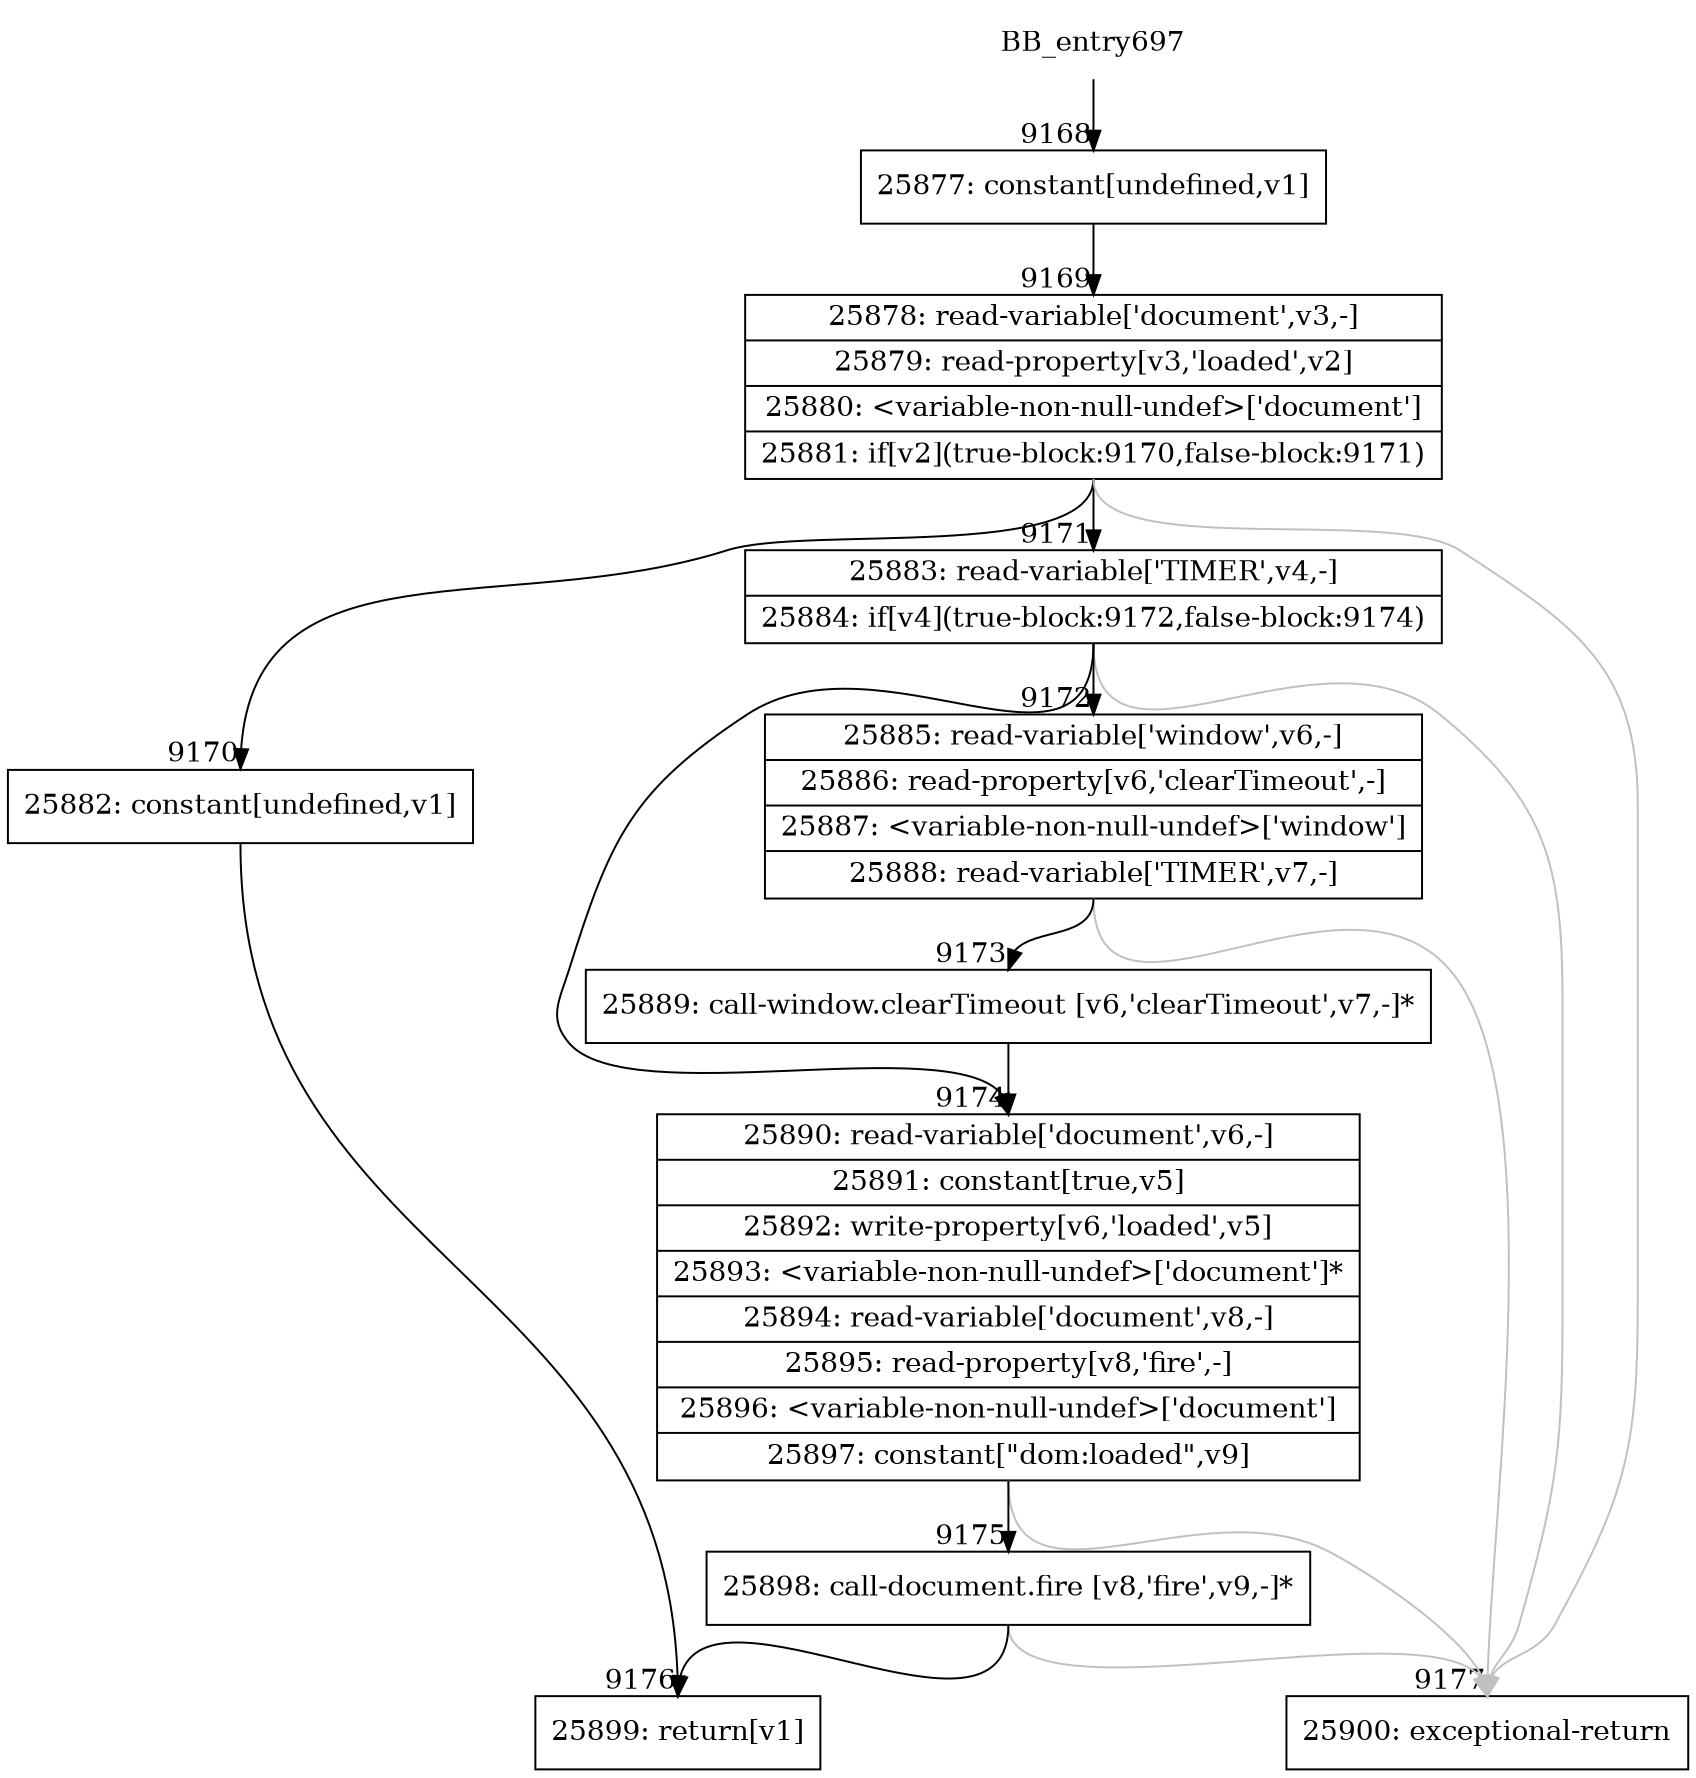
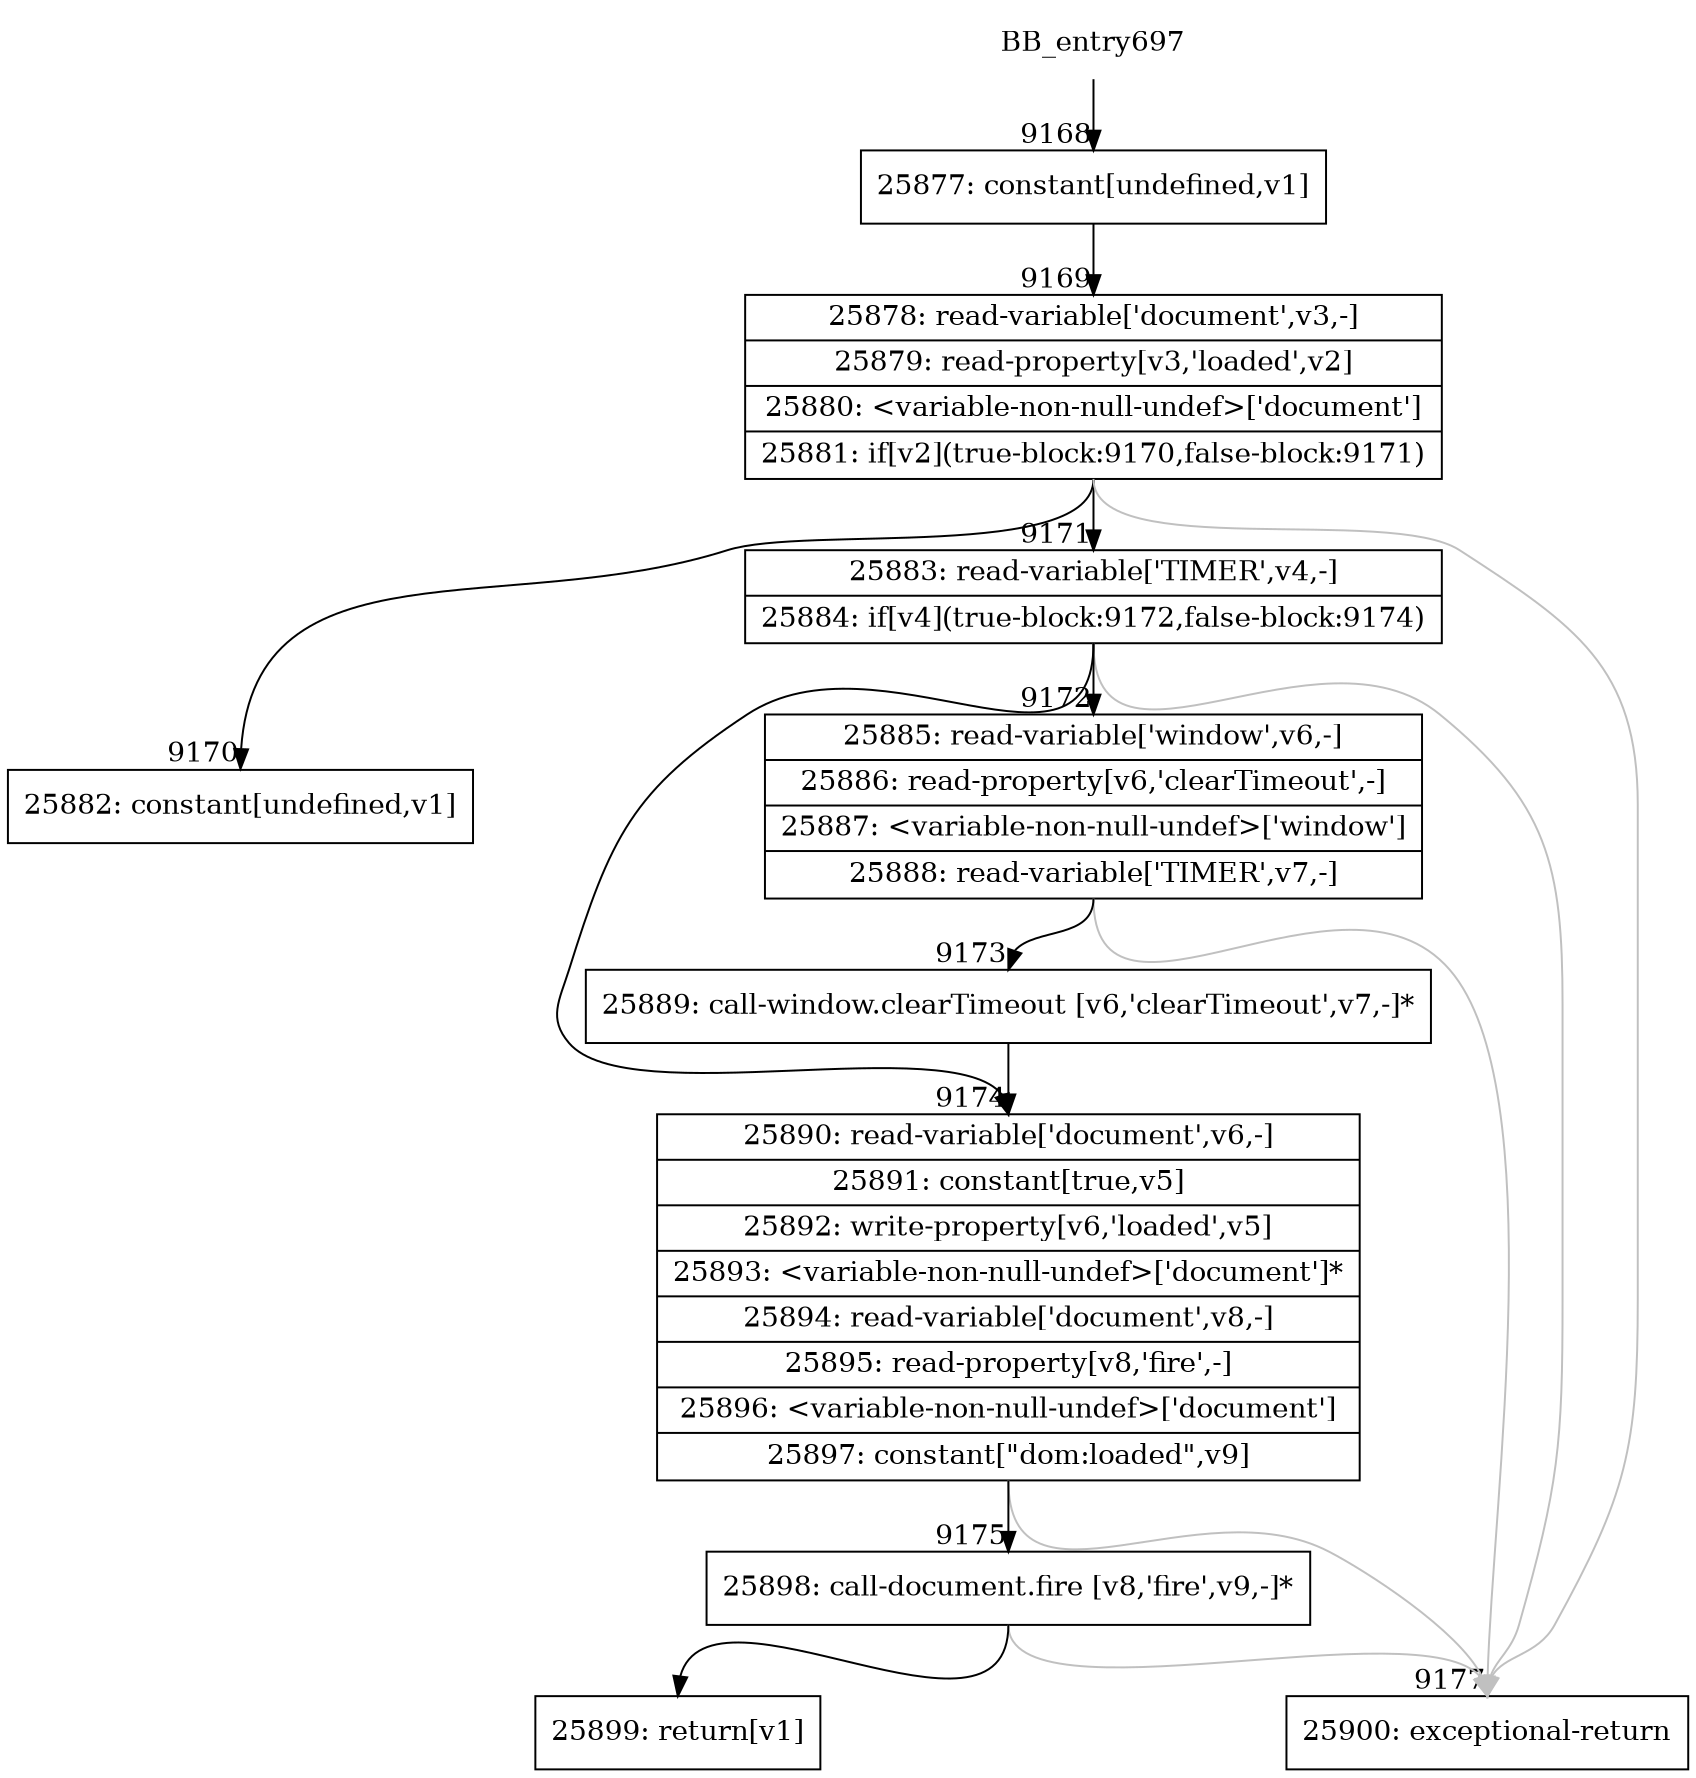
edge "25882: constant[undefined,v1]" -> "25899: return[v1]": removed
